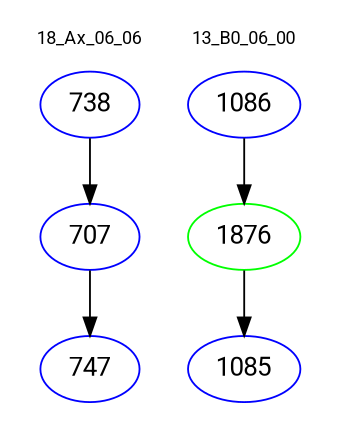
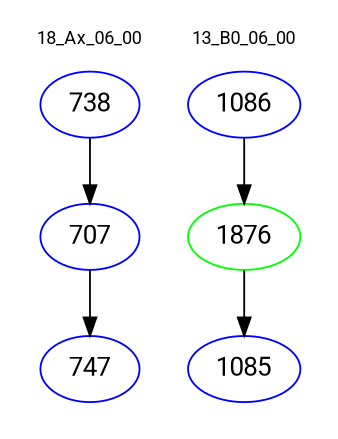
cluster "18_Ax_06_06": label "18_Ax_06_06" -> "18_Ax_06_00"
